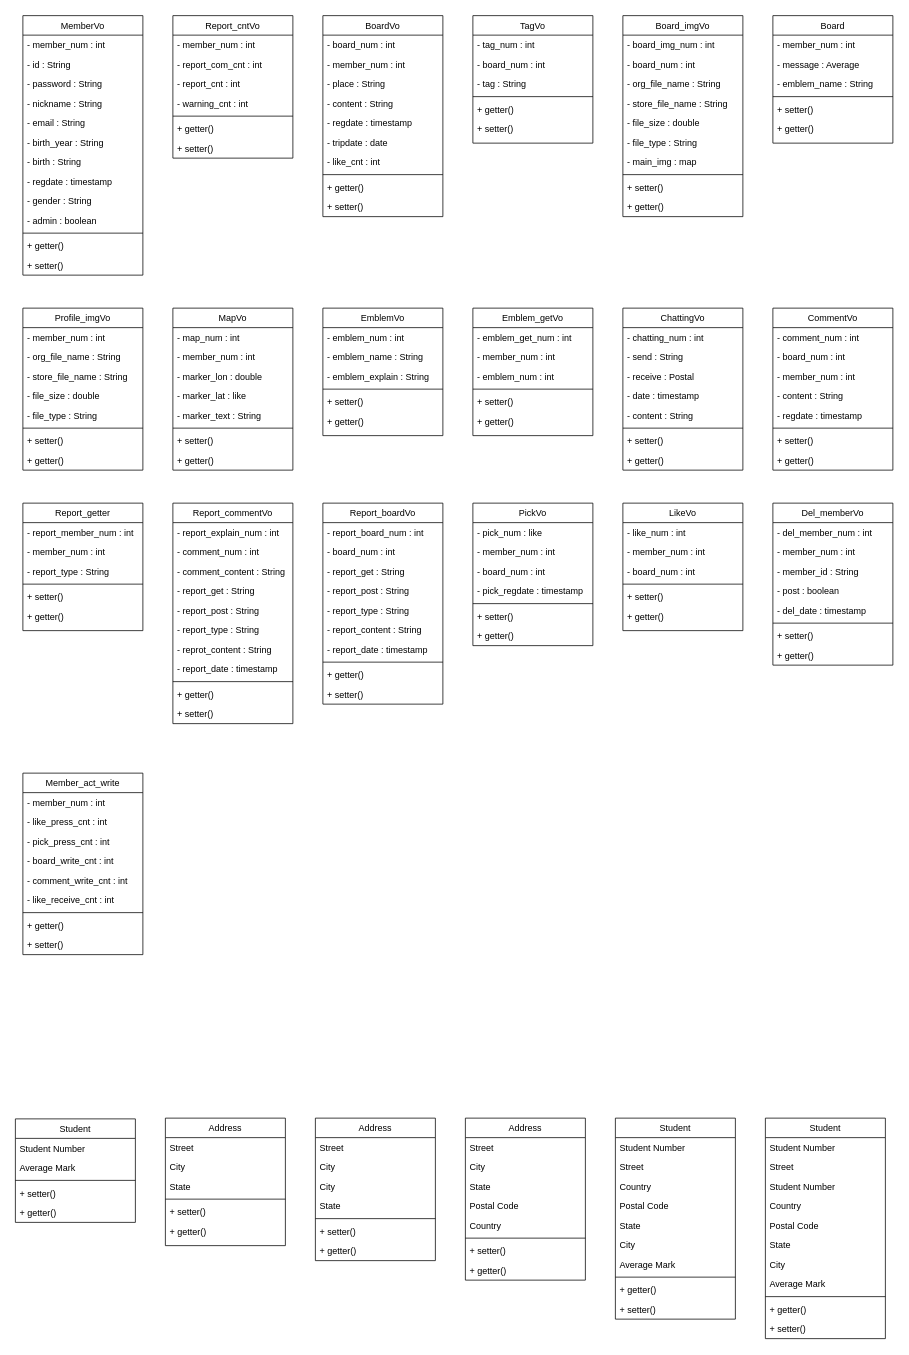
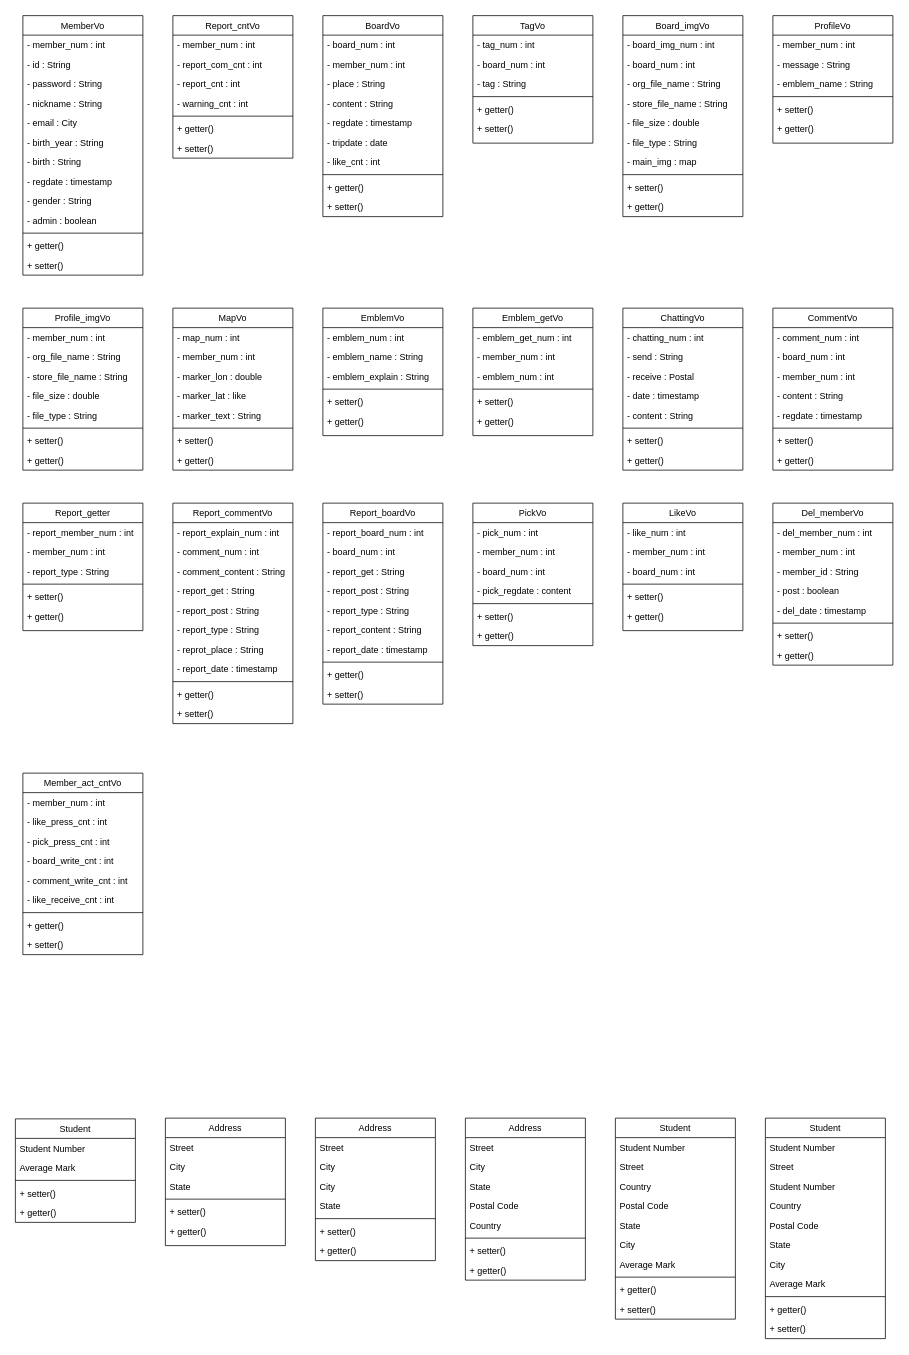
node "Board": label "Board" -> "ProfileVo"
node "- message : Average": label "- message : Average" -> "- message : String"
node "- email : String": label "- email : String" -> "- email : City"
node "- pick_num : like": label "- pick_num : like" -> "- pick_num : int"
node "- pick_regdate : timestamp": label "- pick_regdate : timestamp" -> "- pick_regdate : content"
node "- reprot_content : String": label "- reprot_content : String" -> "- reprot_place : String"
node "Member_act_write": label "Member_act_write" -> "Member_act_cntVo"
